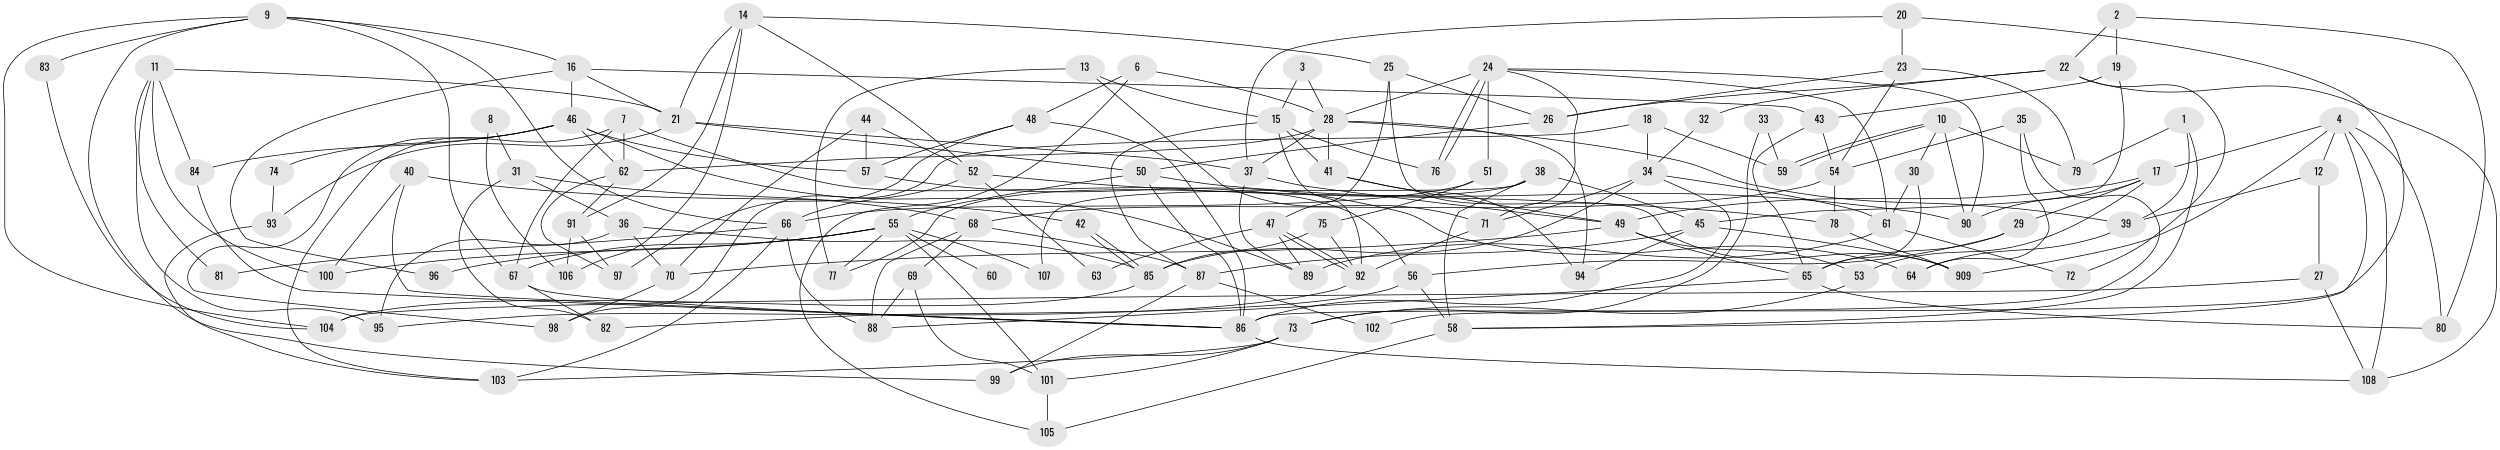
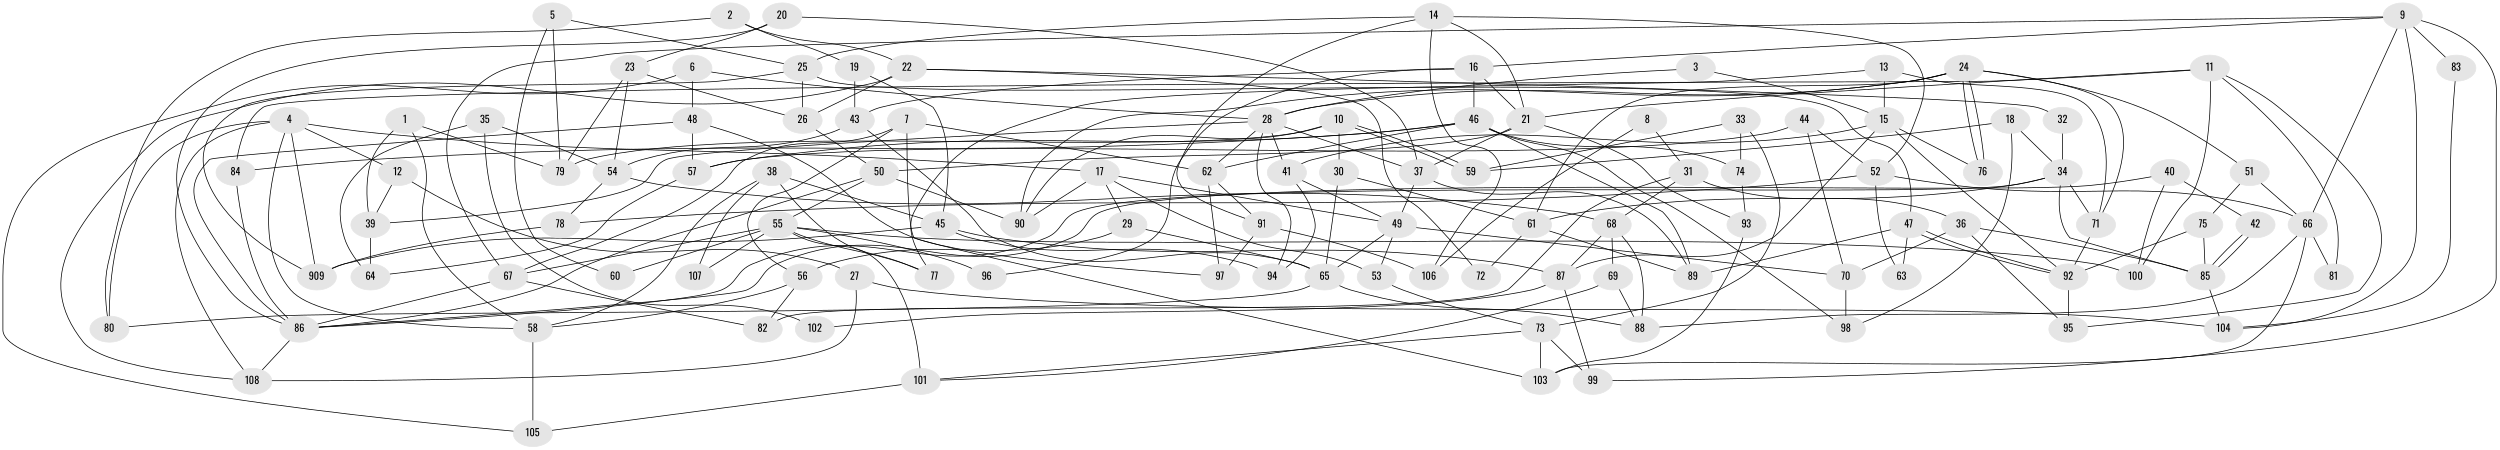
node "5": added
edge "33" -- "74": added
